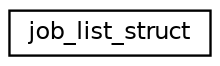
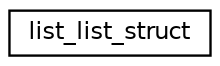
node "job_list_struct": label "job_list_struct" -> "list_list_struct"
